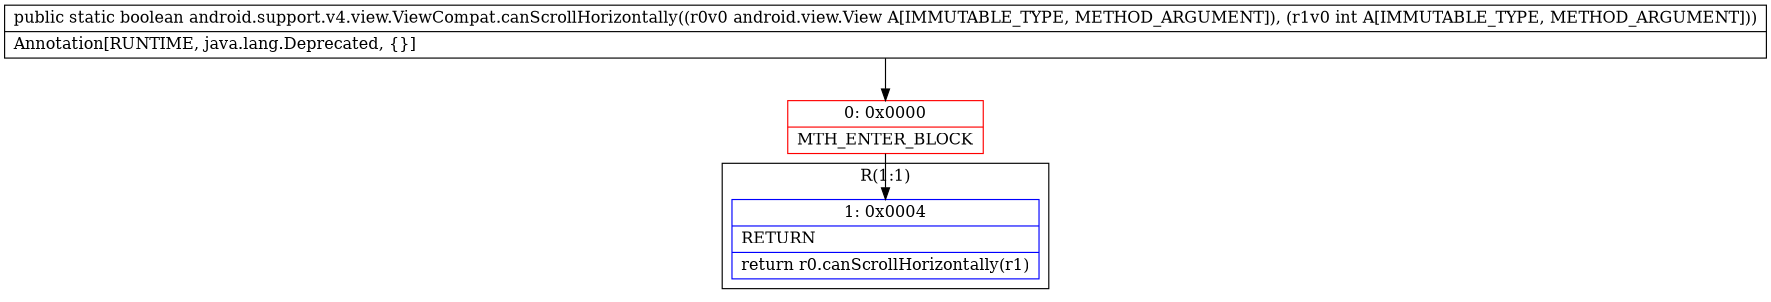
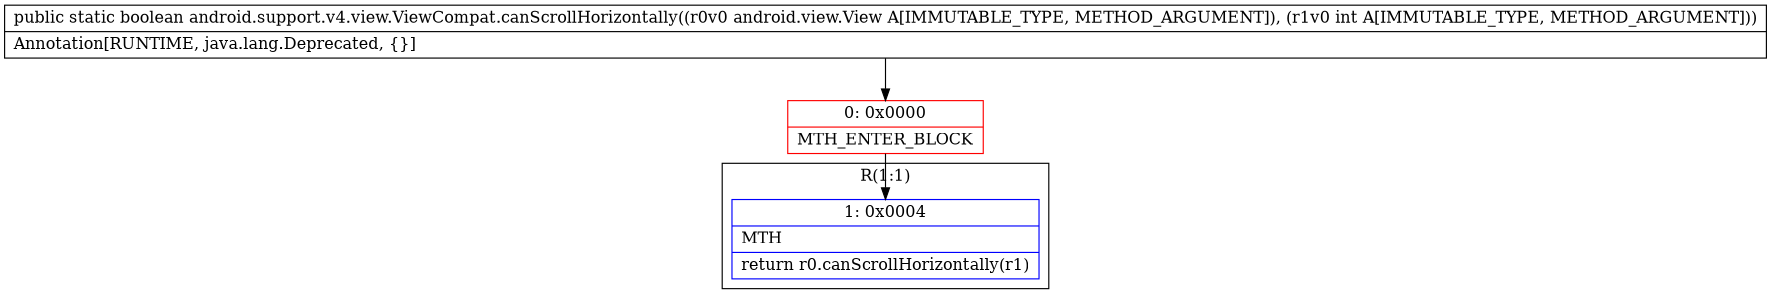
node "1: 0x0004": text "RETURN" -> "MTH"
